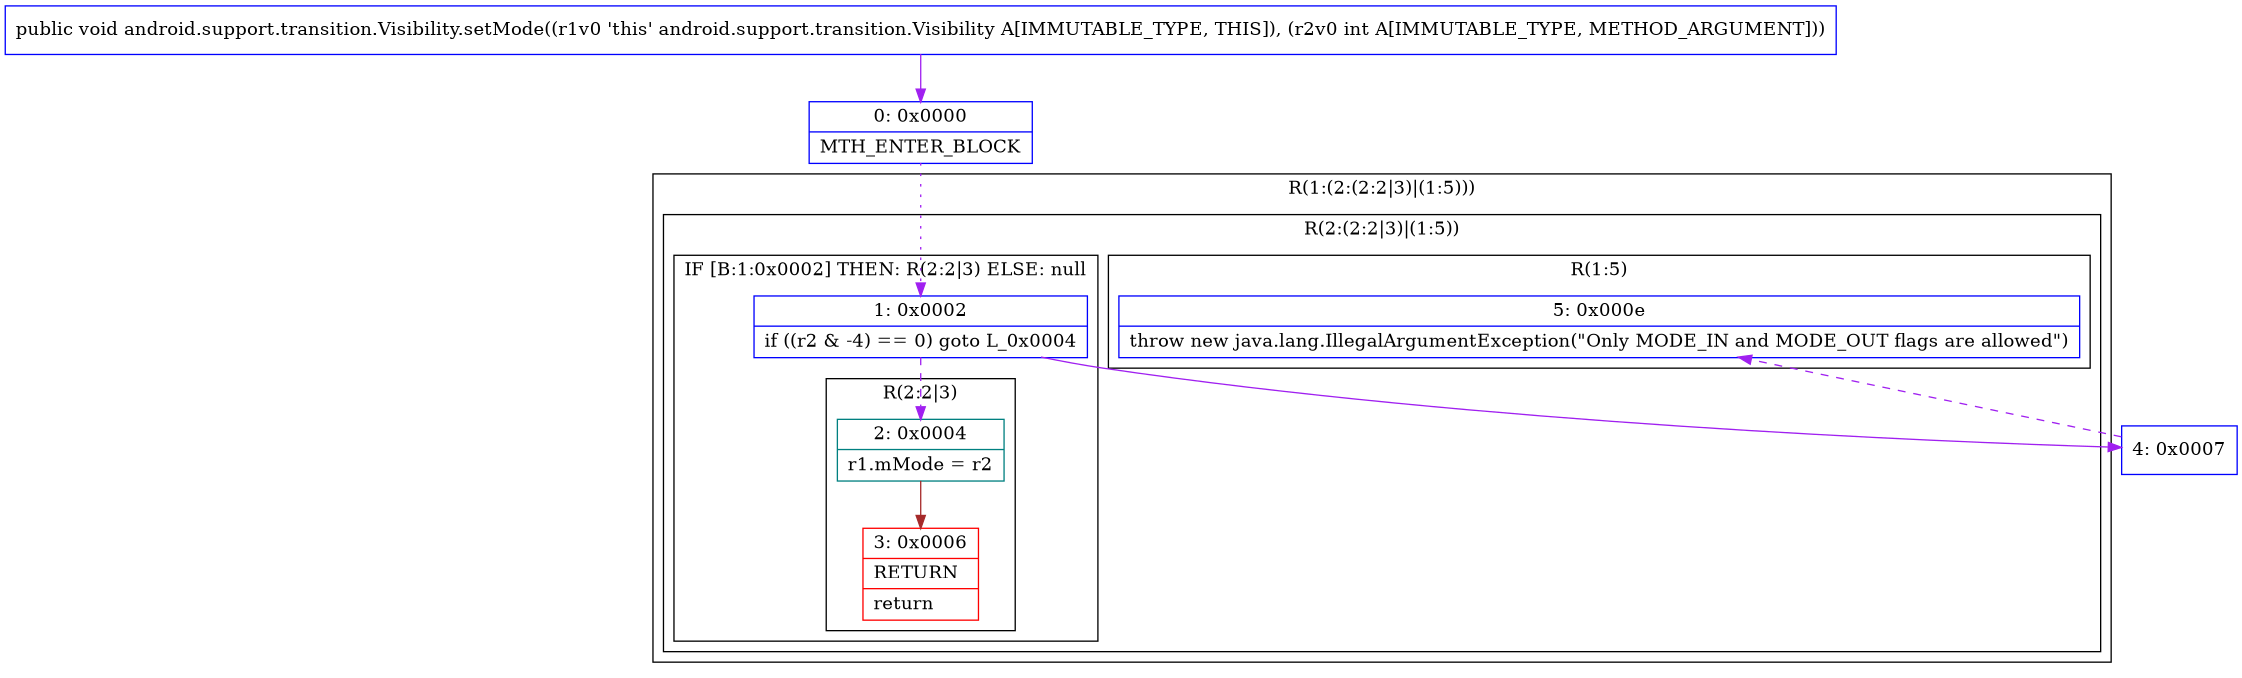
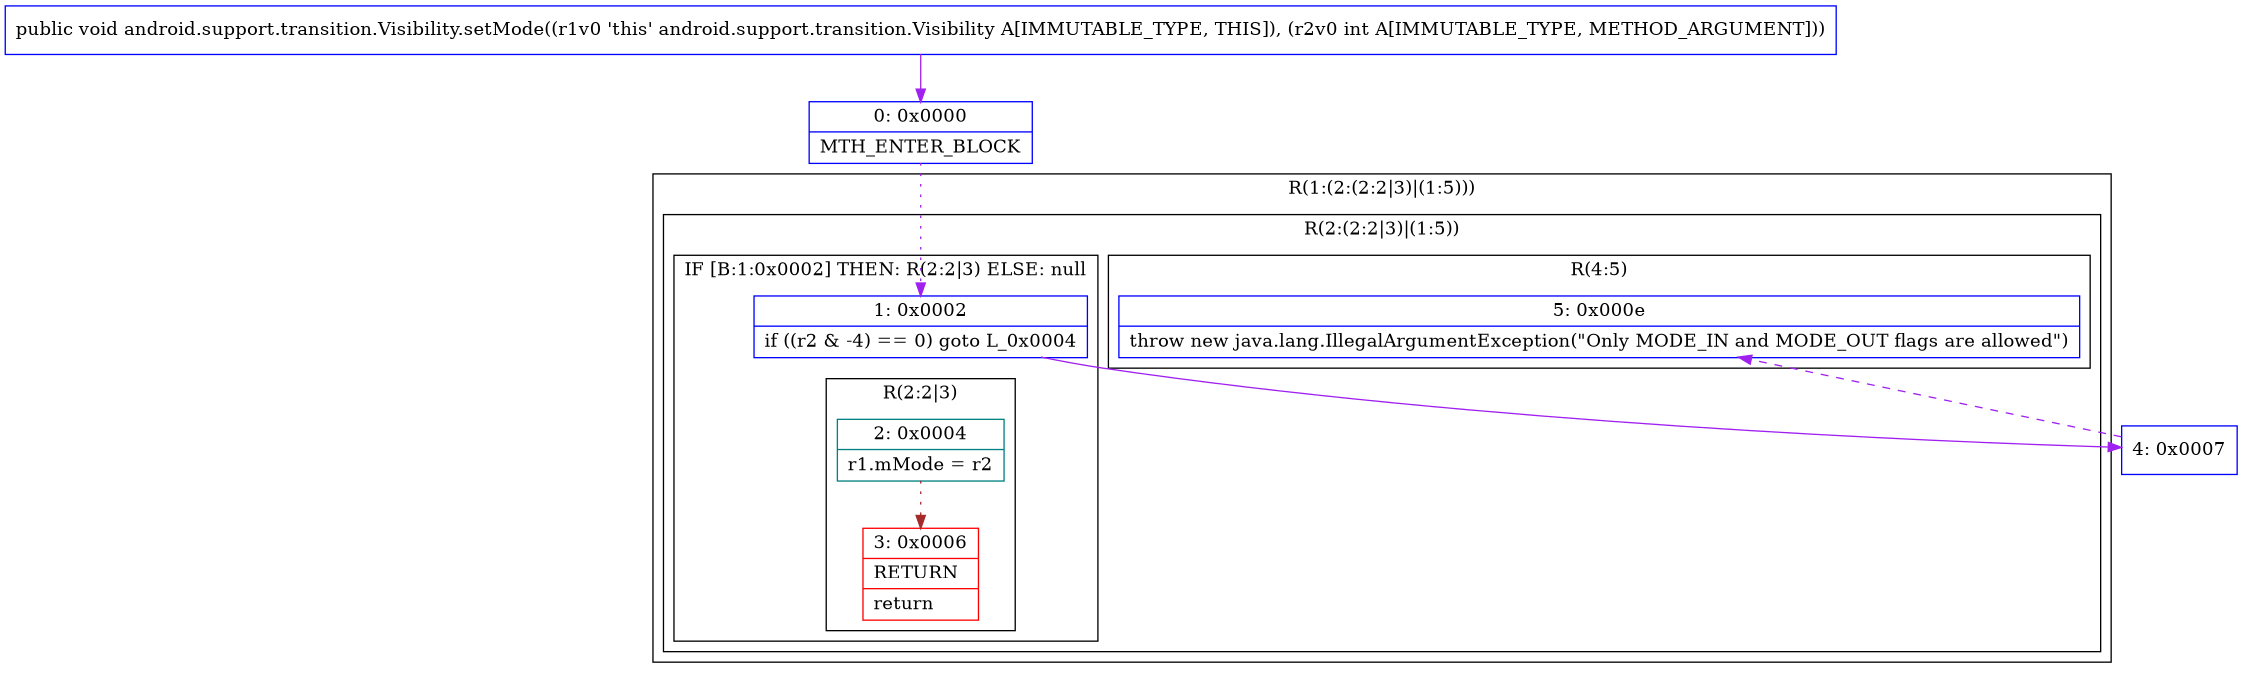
cluster "R(1:5)": label "R(1:5)" -> "R(4:5)"
edge "1: 0x0002" -> "2: 0x0004": removed
edge "2: 0x0004" -> "3: 0x0006": style solid -> dotted
